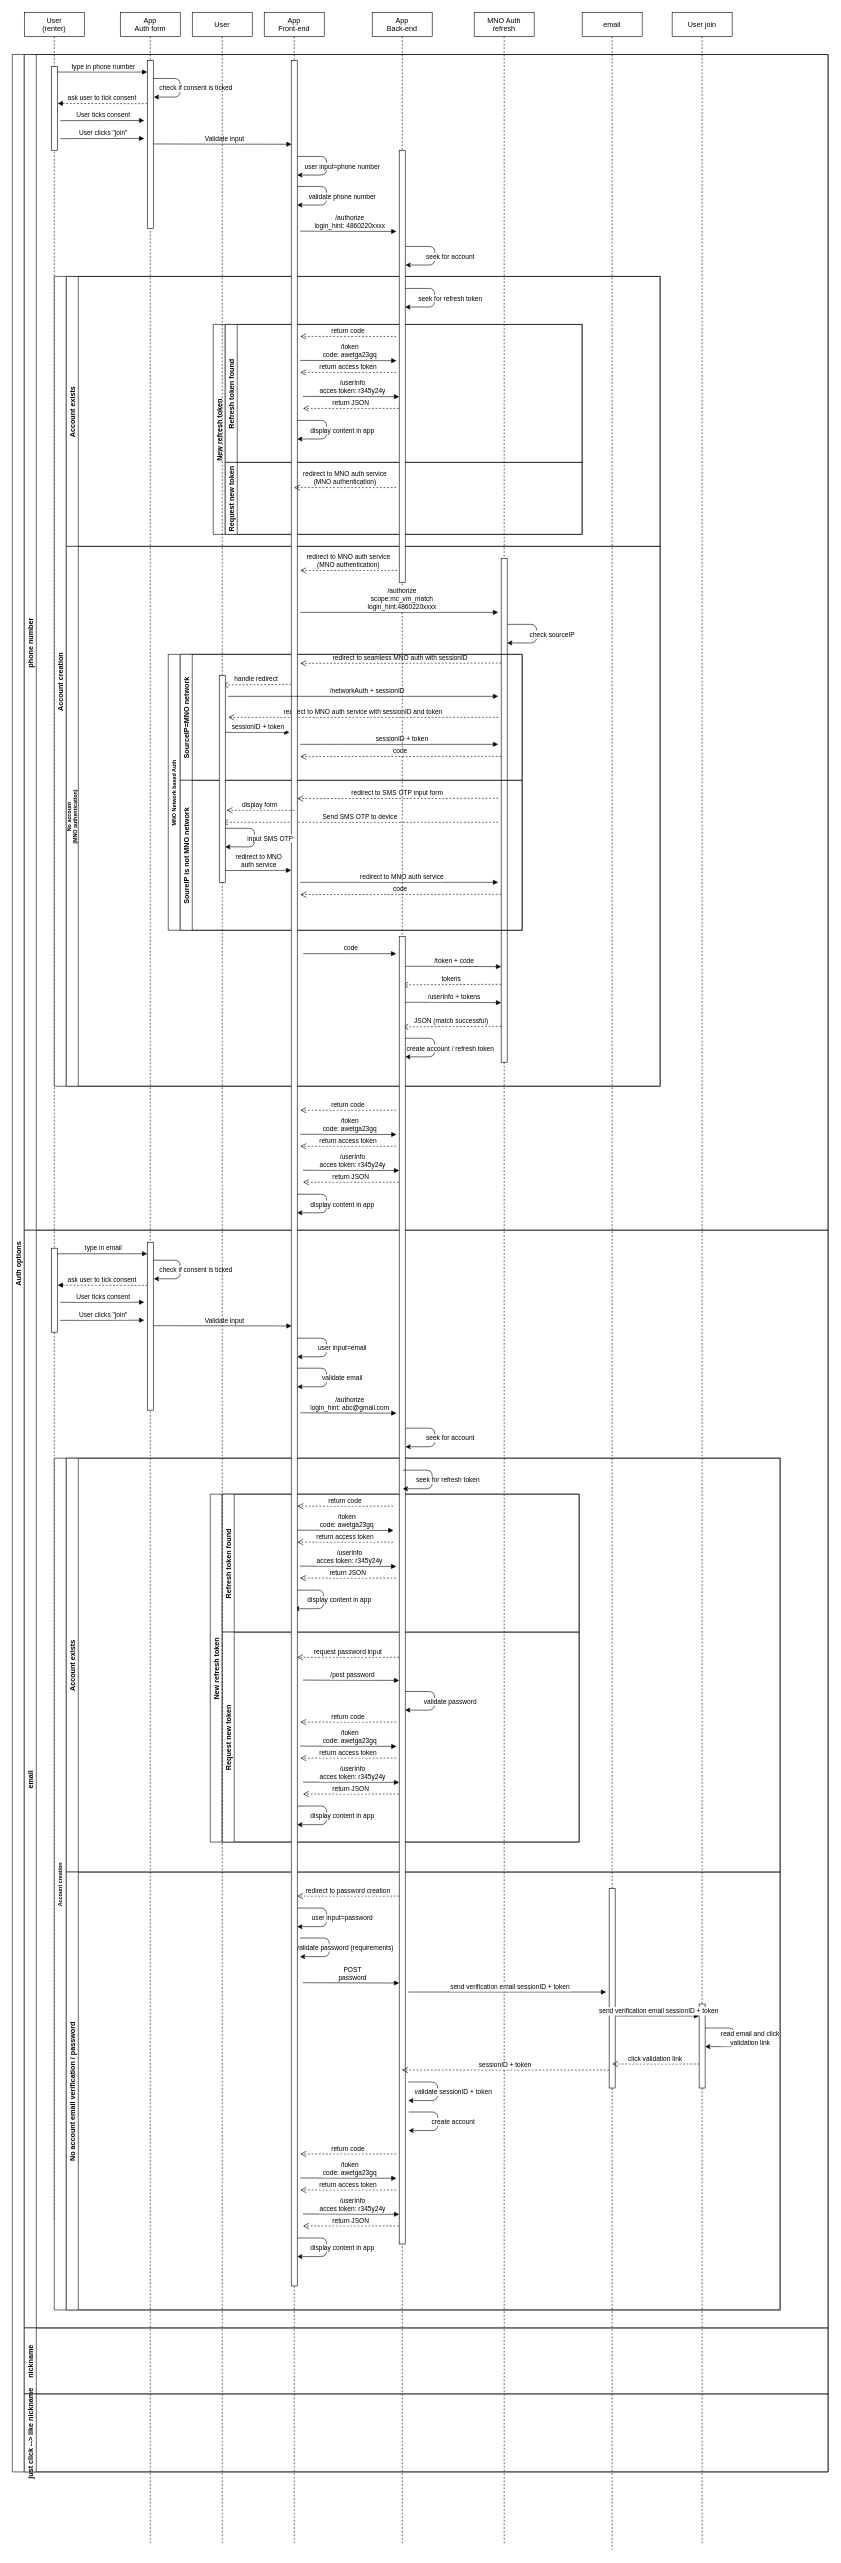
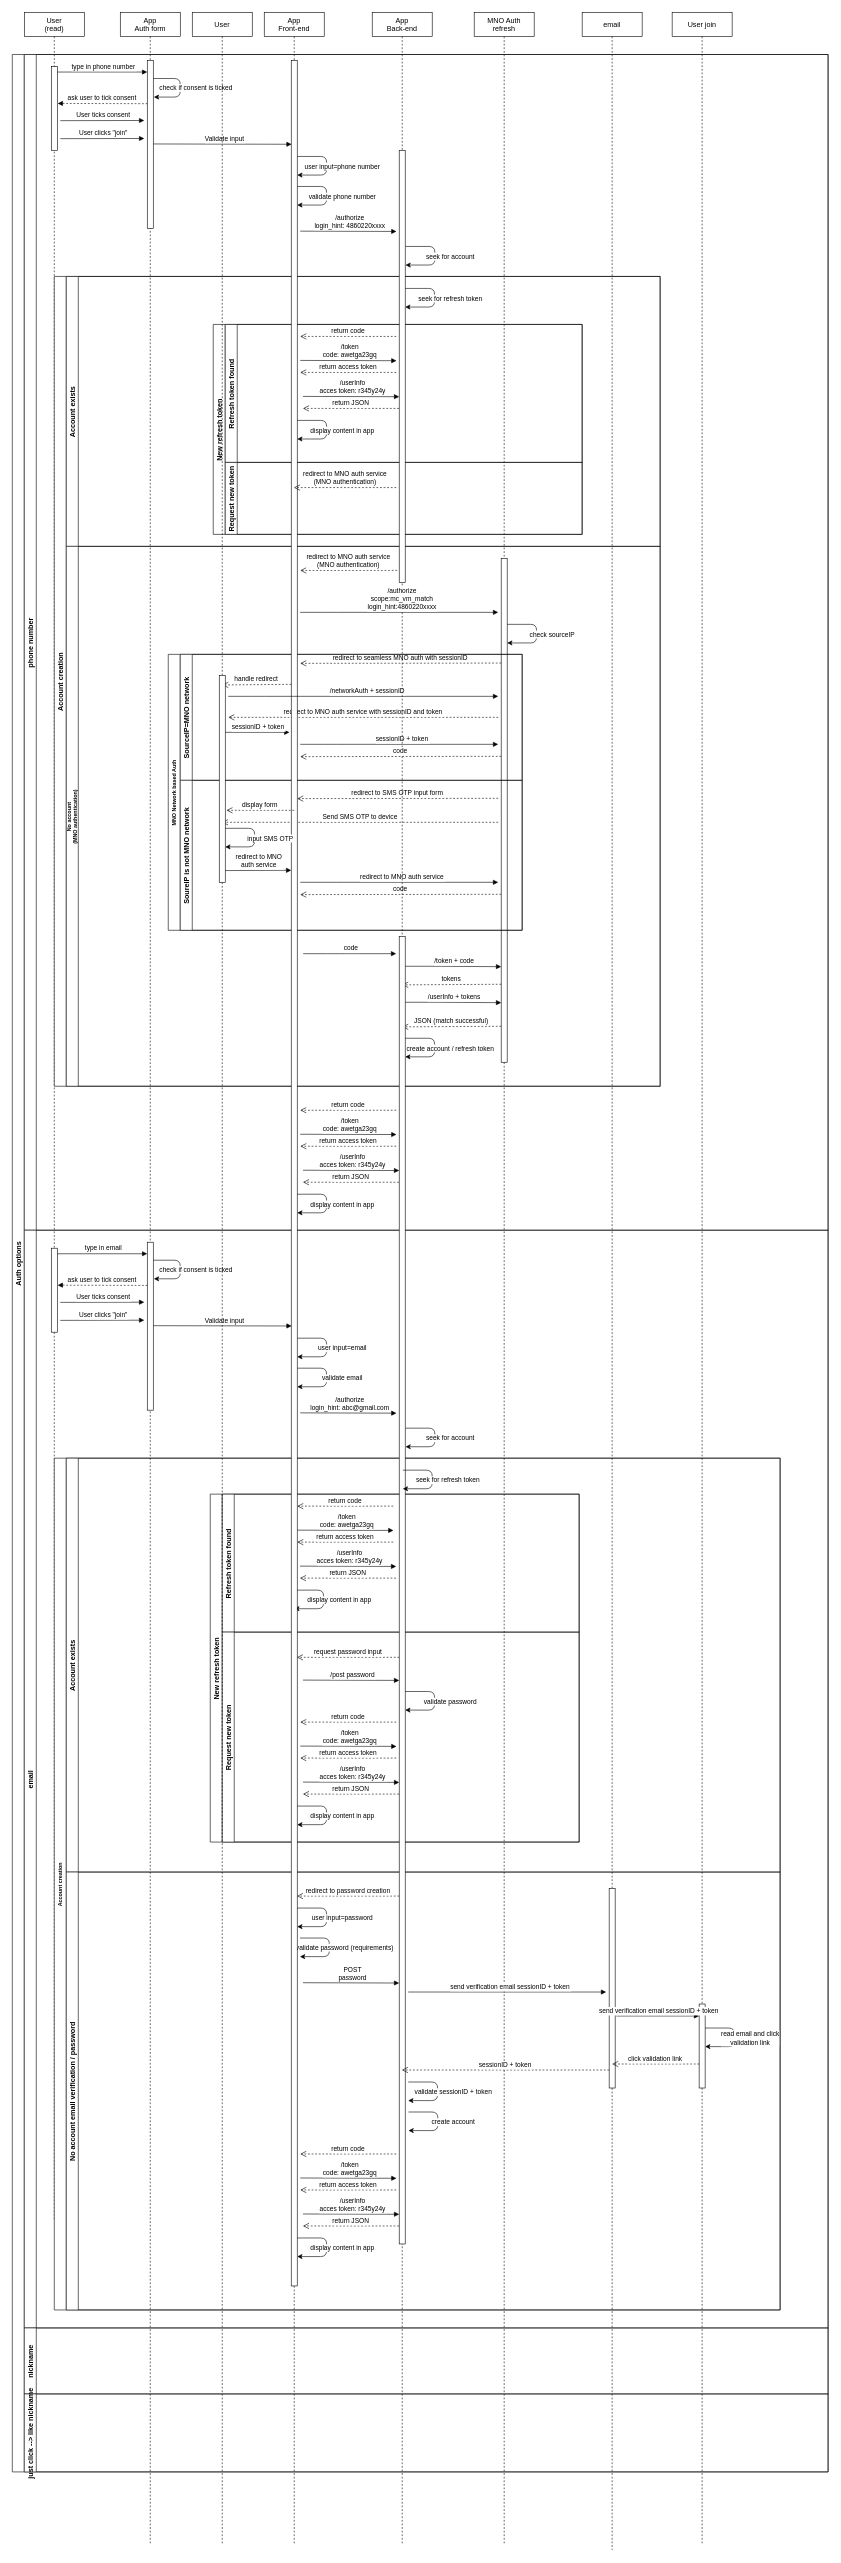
node "User (renter)": label "User (renter)" -> "User (read)"
